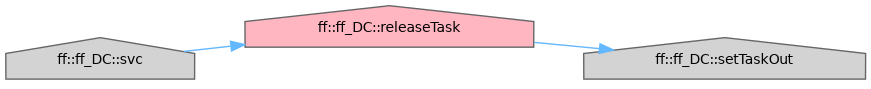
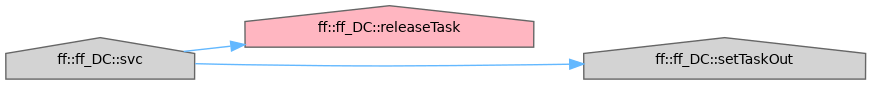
edge "ff::ff_DC::releaseTask" -> "ff::ff_DC::setTaskOut": now "ff::ff_DC::svc" -> "ff::ff_DC::setTaskOut"
